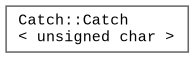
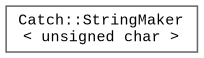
node "Catch::Catch < unsigned char >": label "Catch::Catch < unsigned char >" -> "Catch::StringMaker < unsigned char >"
